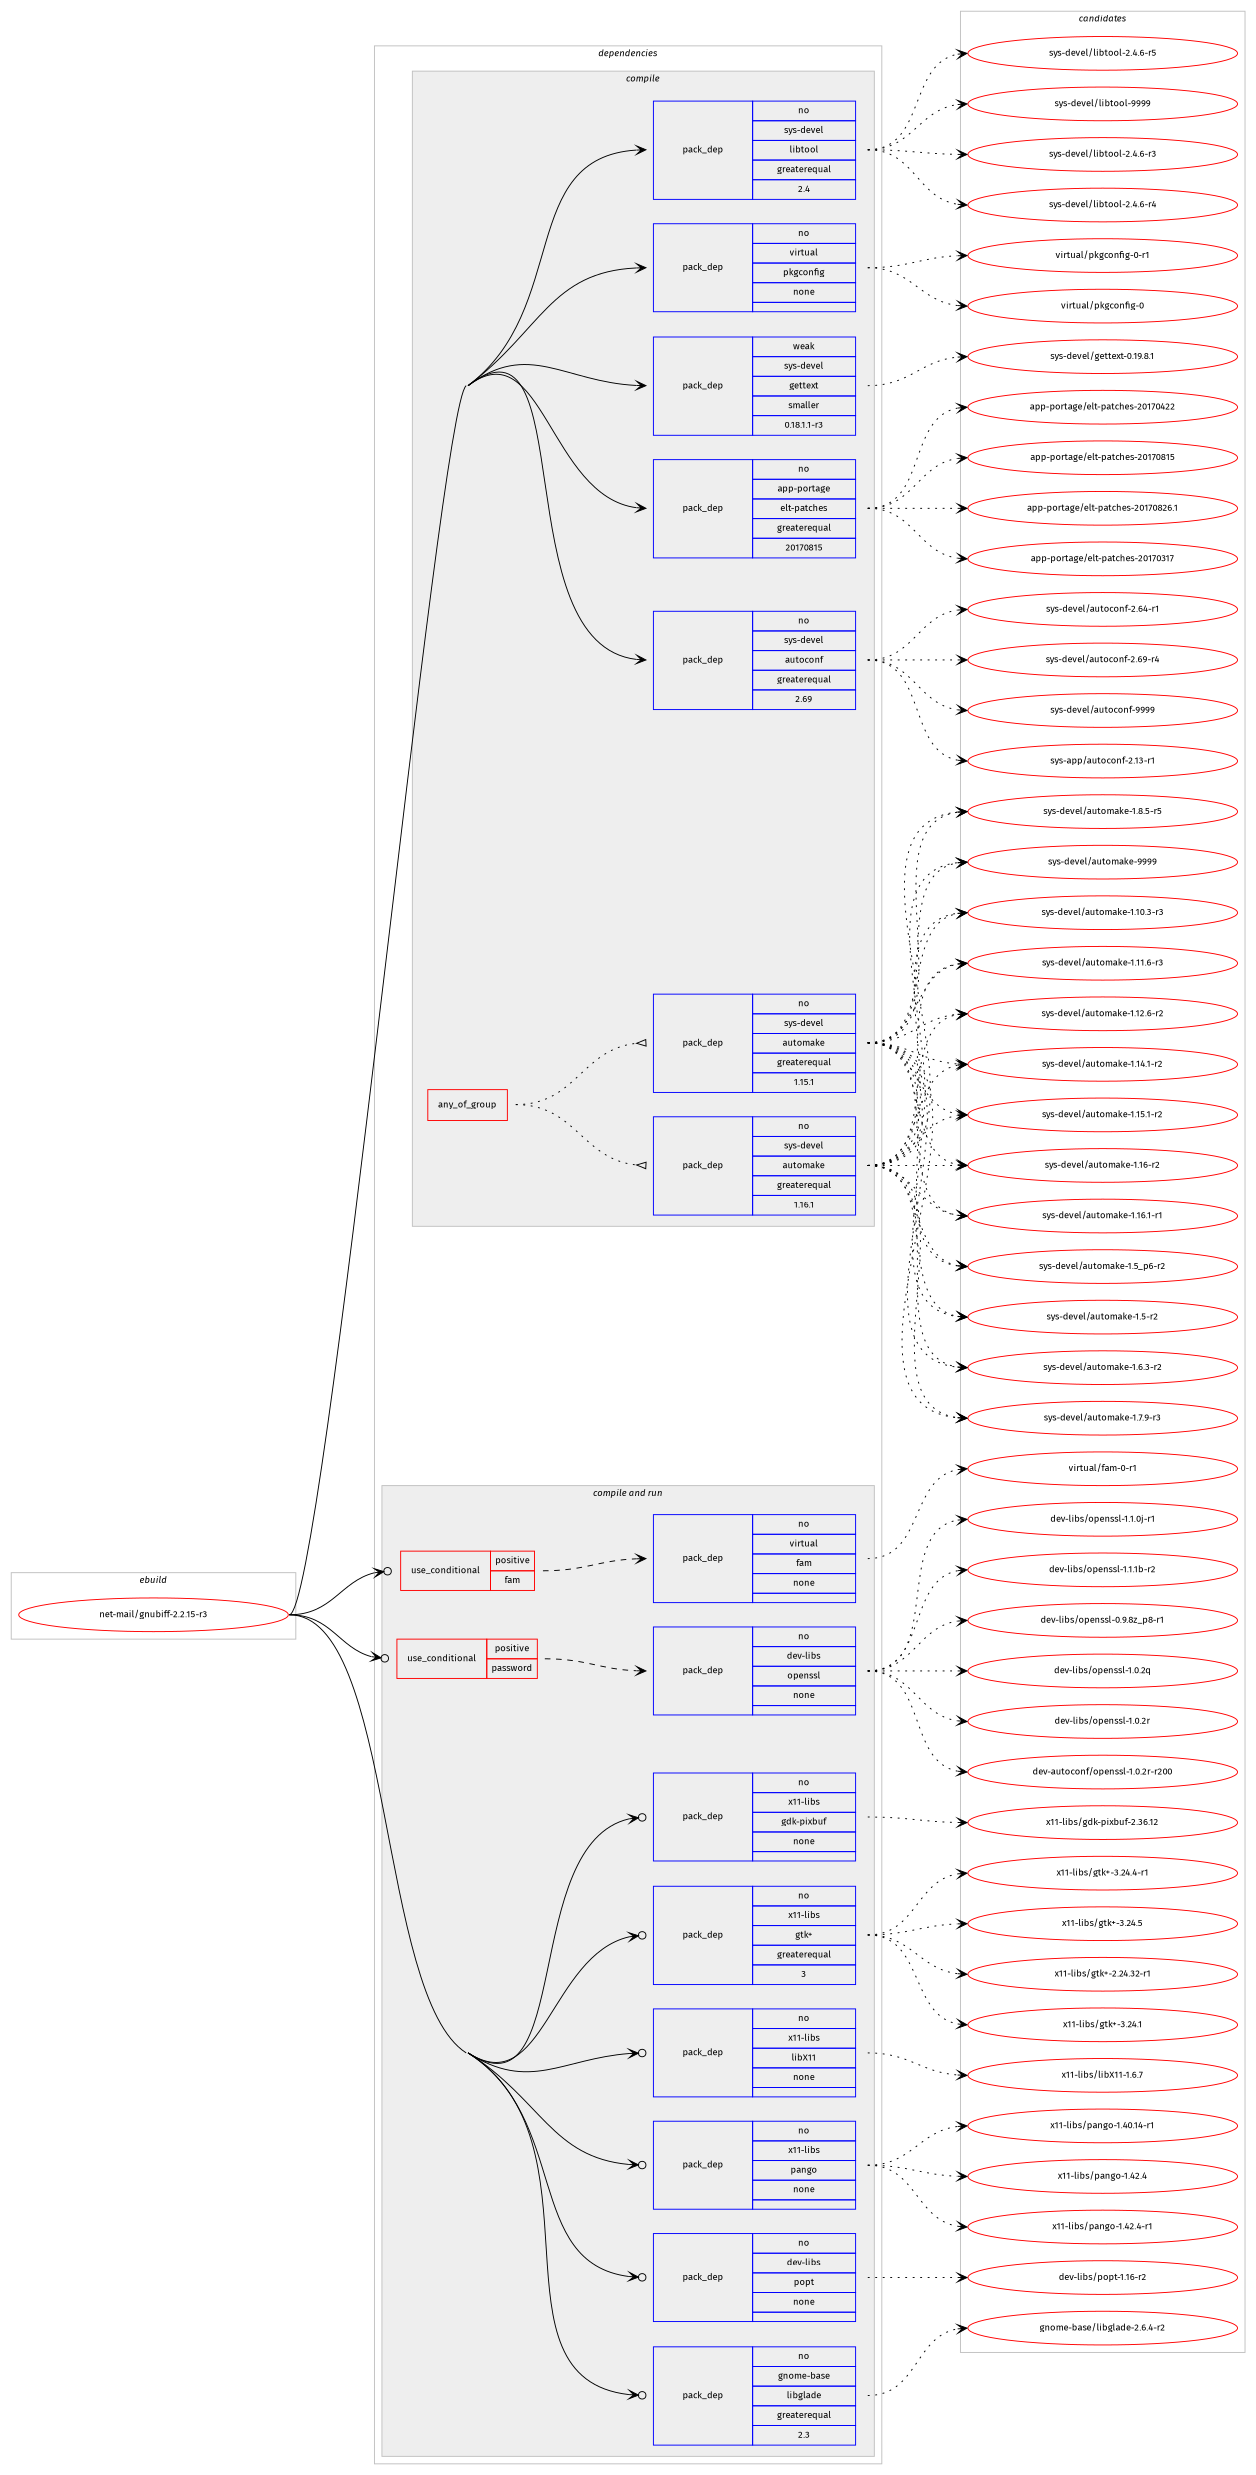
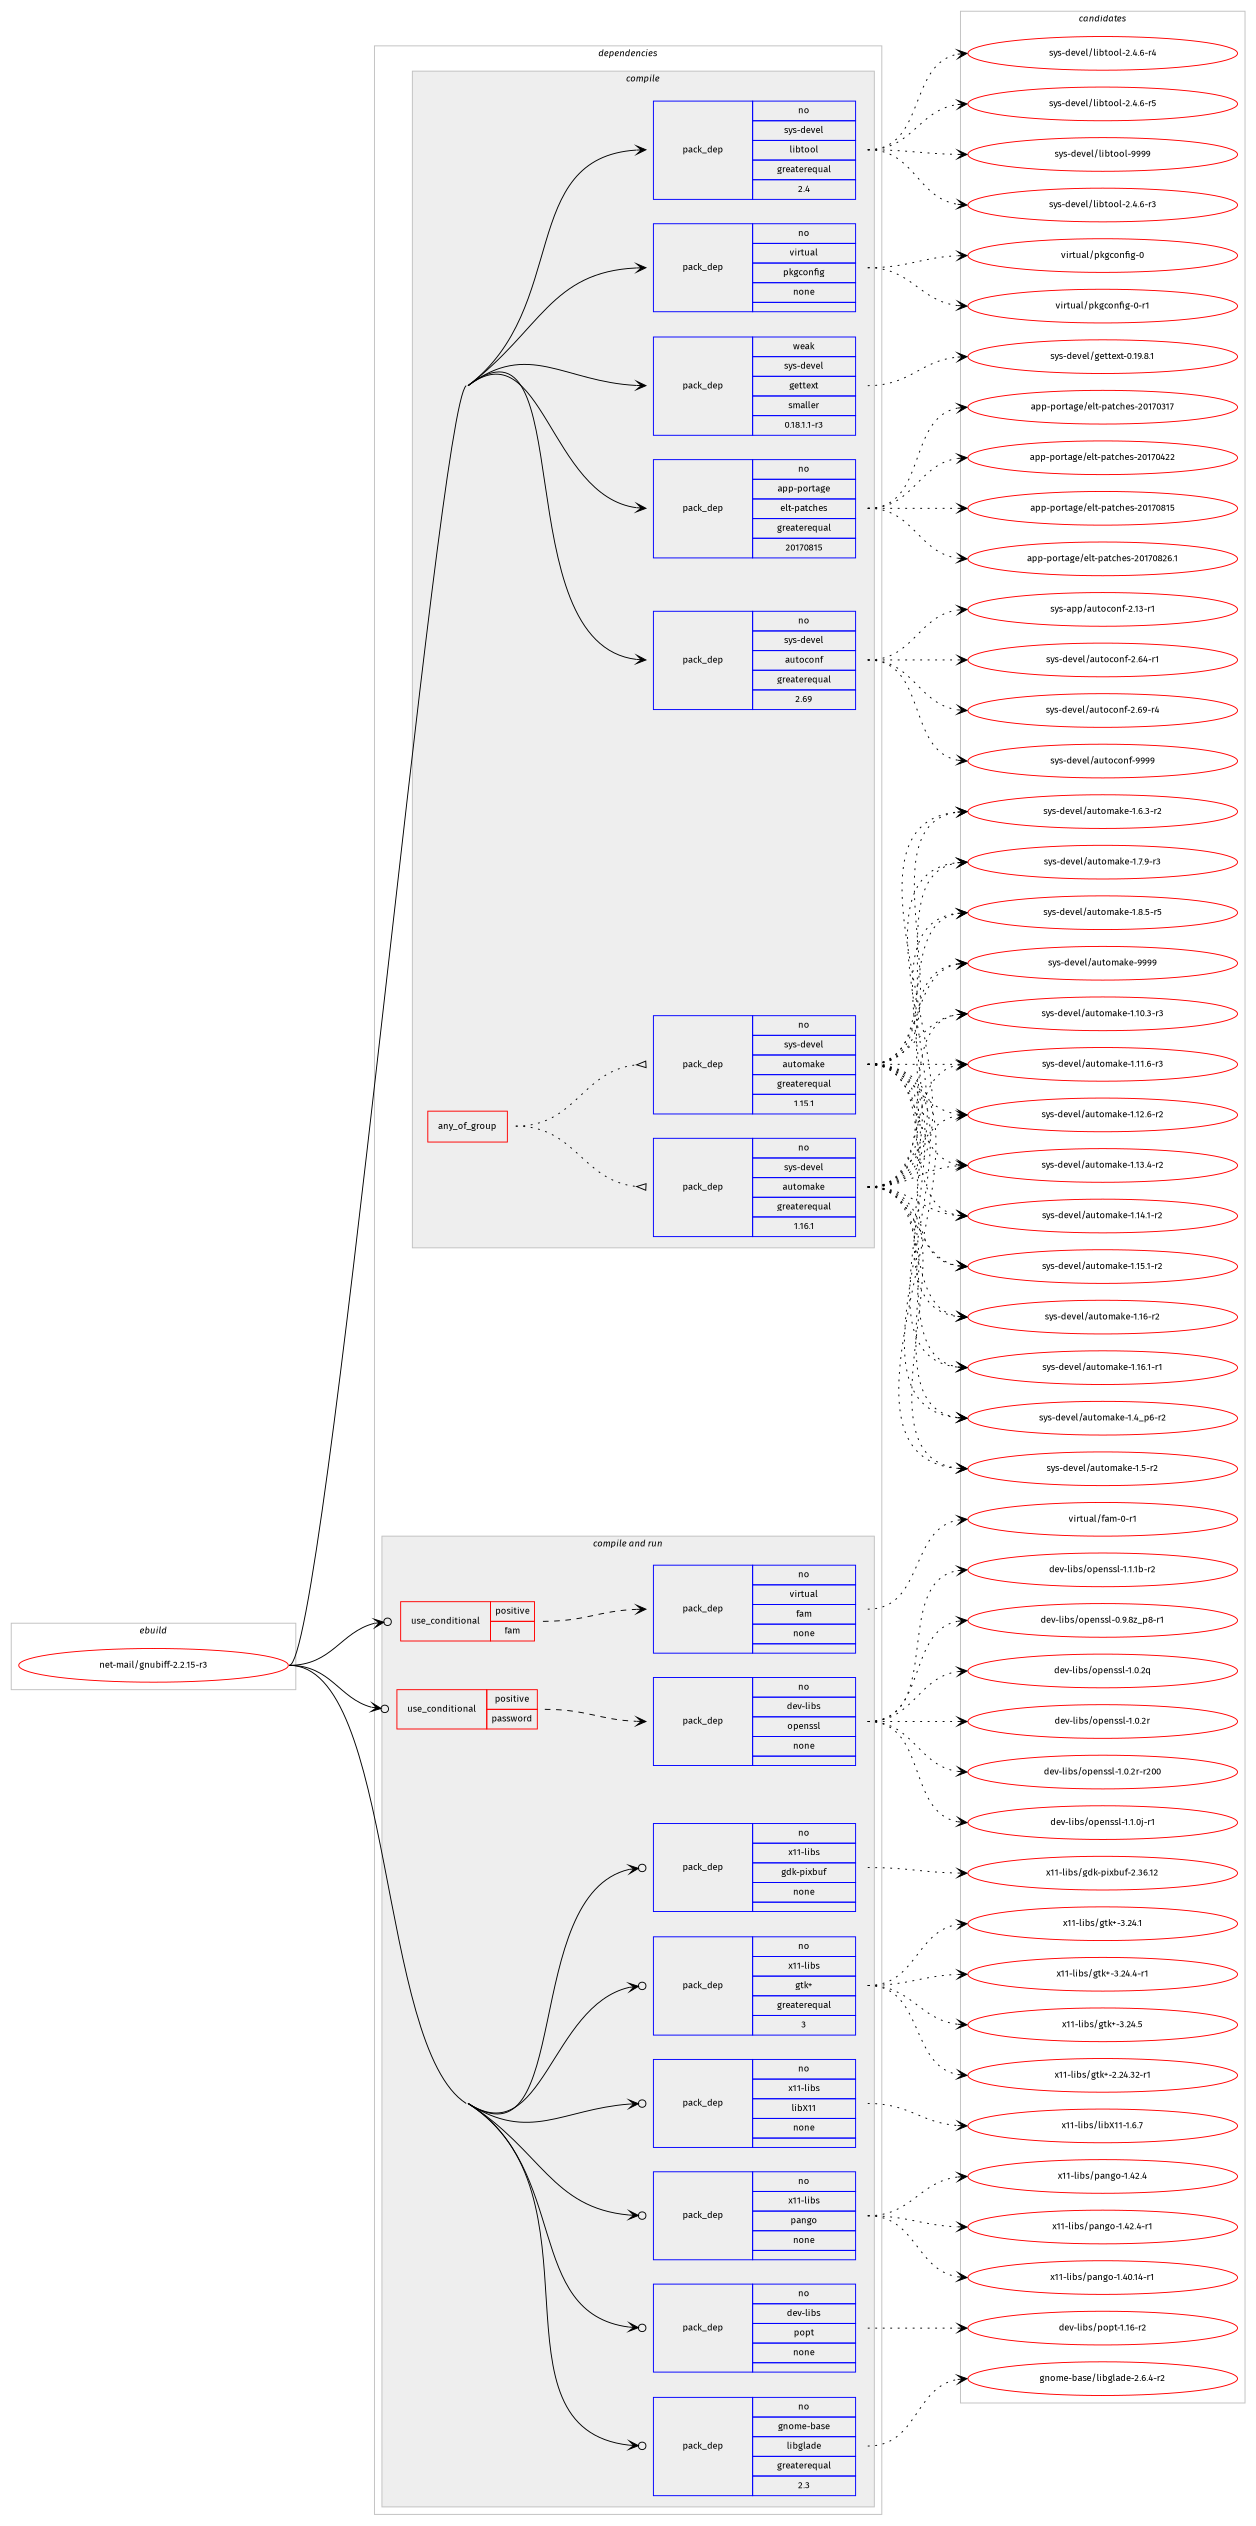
node "sys-devel/automake-1.13.4-r2": added
node "sys-devel/automake-1.5_p6-r2": label "sys-devel/automake-1.5_p6-r2" -> "sys-devel/automake-1.4_p6-r2"
node "dev-autoconf/openssl-1.0.2r-r200": label "dev-autoconf/openssl-1.0.2r-r200" -> "dev-libs/openssl-1.0.2r-r200"
